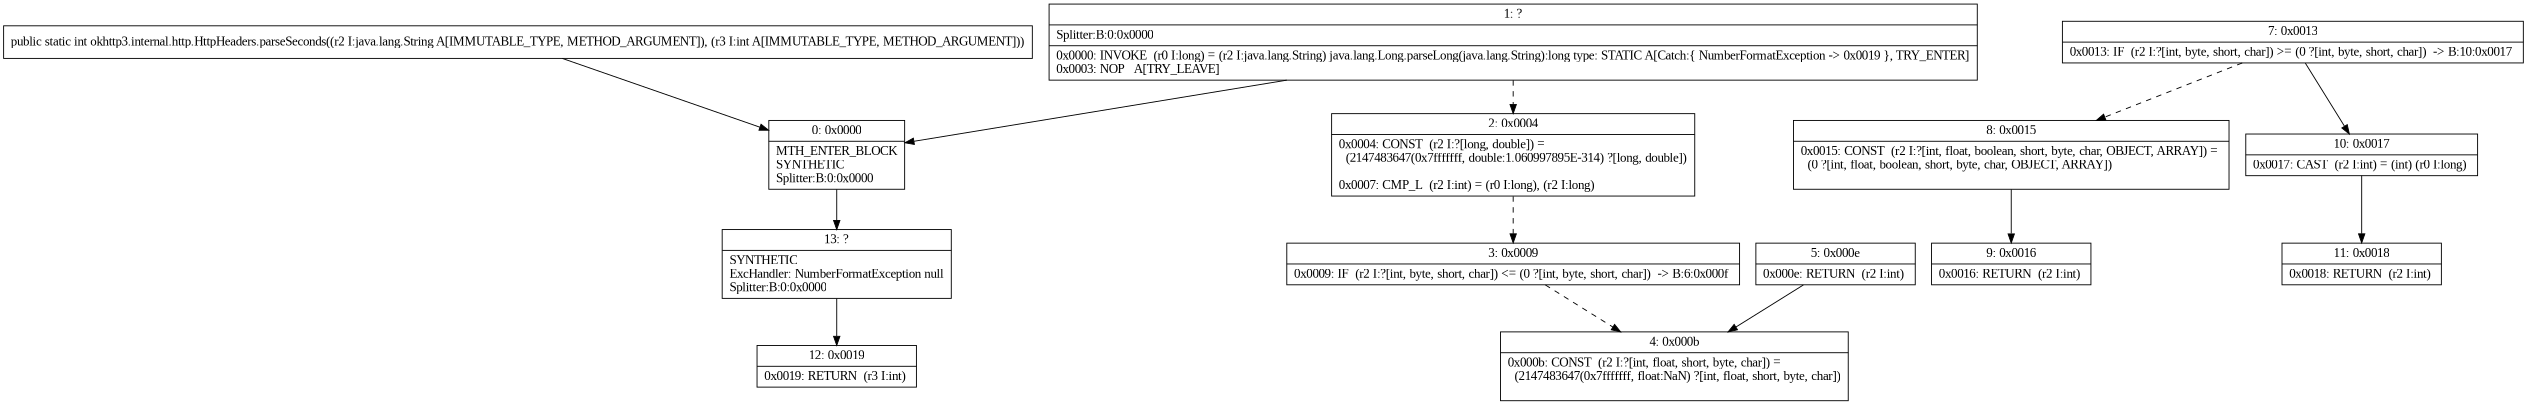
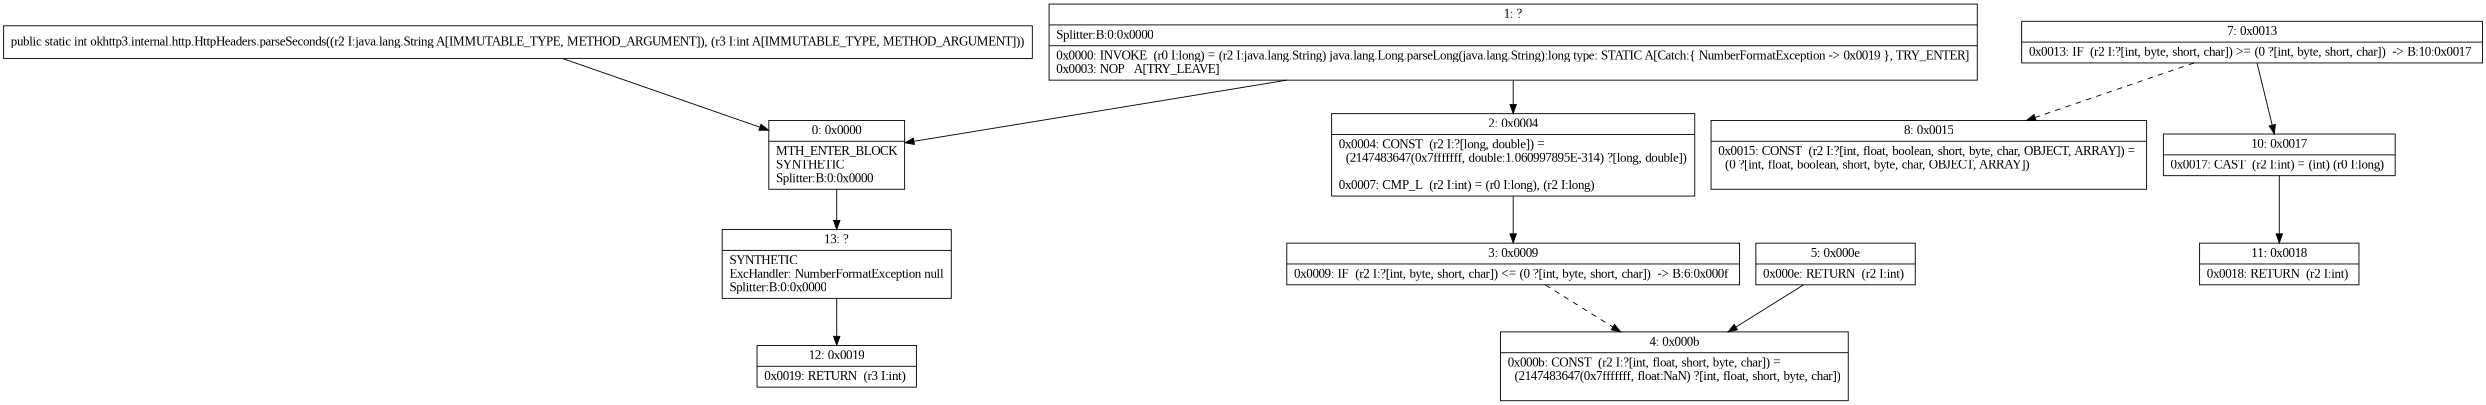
edge "1: ?" -> "2: 0x0004": style dashed -> solid
edge "2: 0x0004" -> "3: 0x0009": style dashed -> solid
node "9: 0x0016": removed
